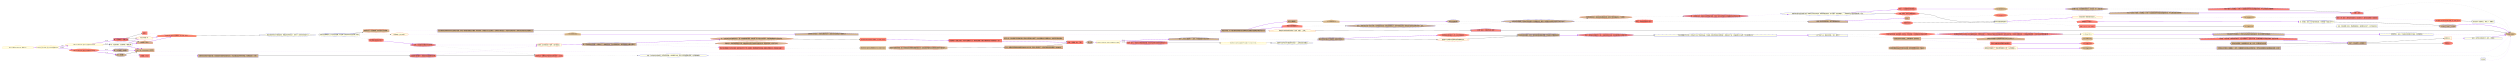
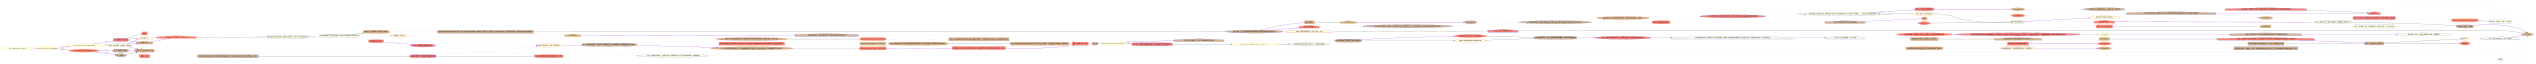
node "好吧。那麼，你有兄弟姐妹嗎？": fillcolor salmon -> lightyellow
node "我告訴你吧，有一種比聽我講我祖母的故事或那些愚蠢的地盤戰故事更好的方式": shape box -> ellipse
node "Boolean QuincyDuviri1 is now true.": added
